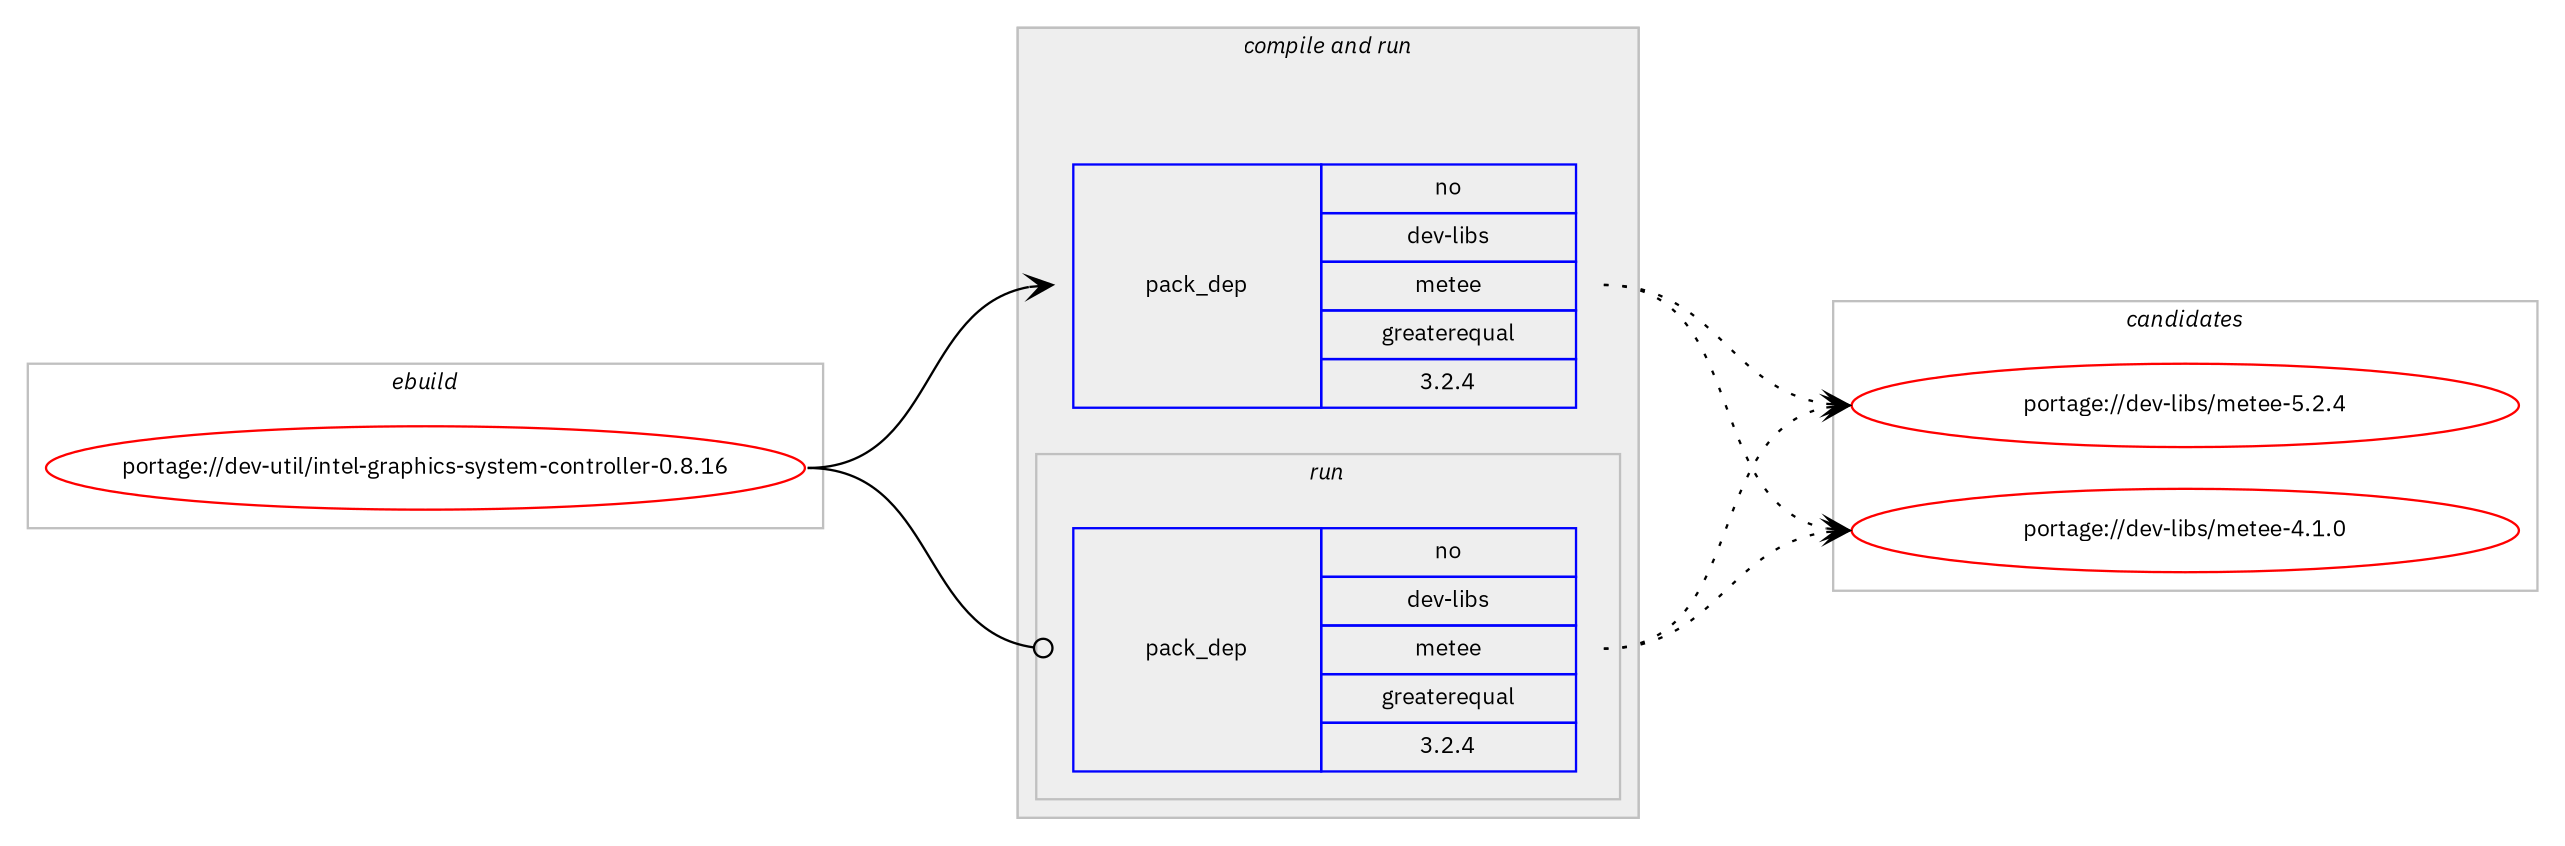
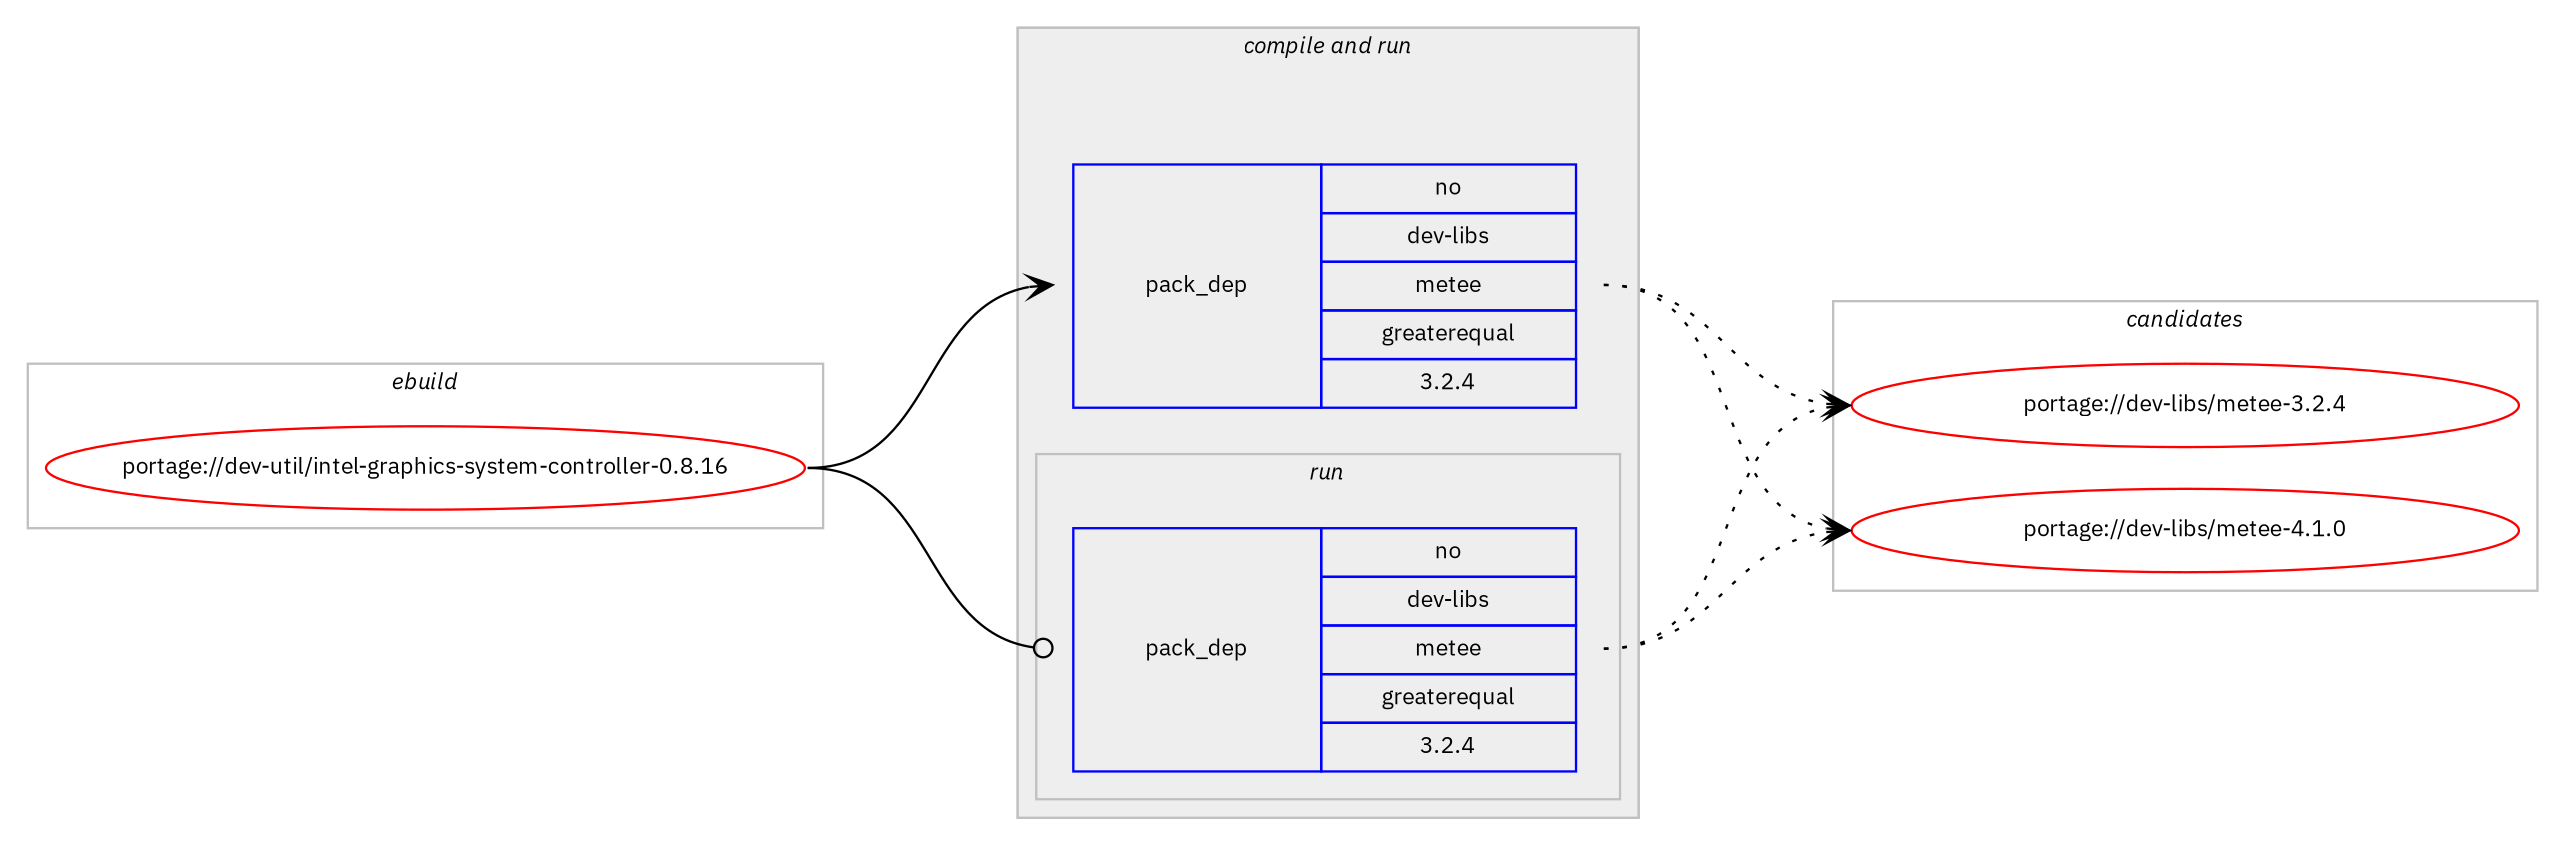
node "portage://dev-libs/metee-5.2.4": label "portage://dev-libs/metee-5.2.4" -> "portage://dev-libs/metee-3.2.4"
